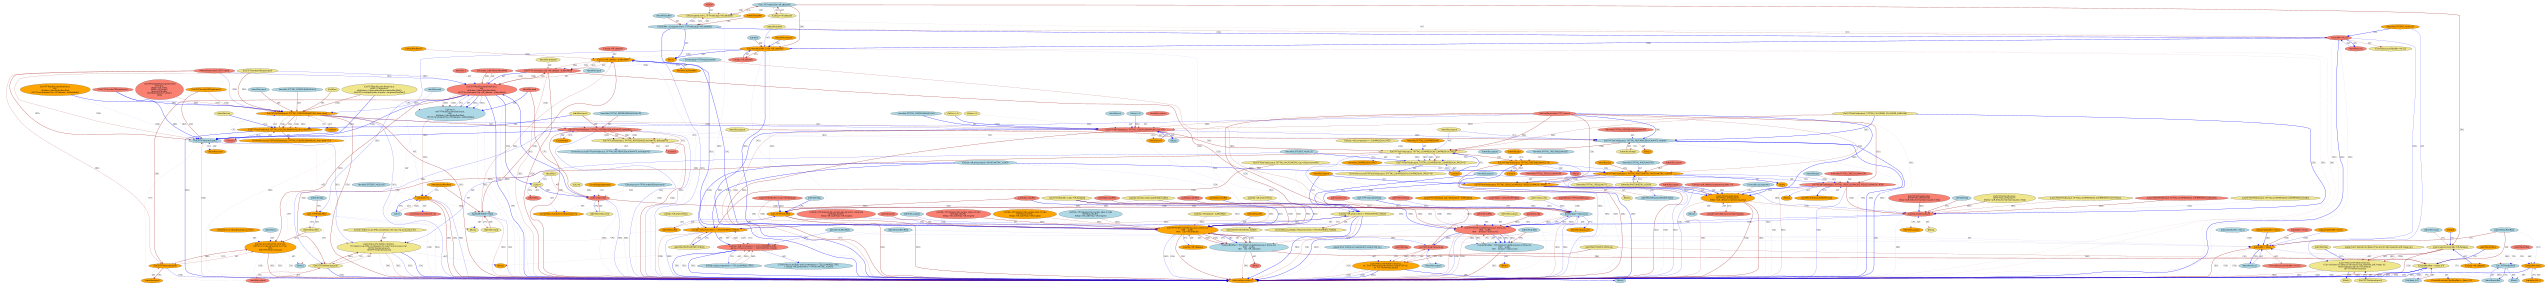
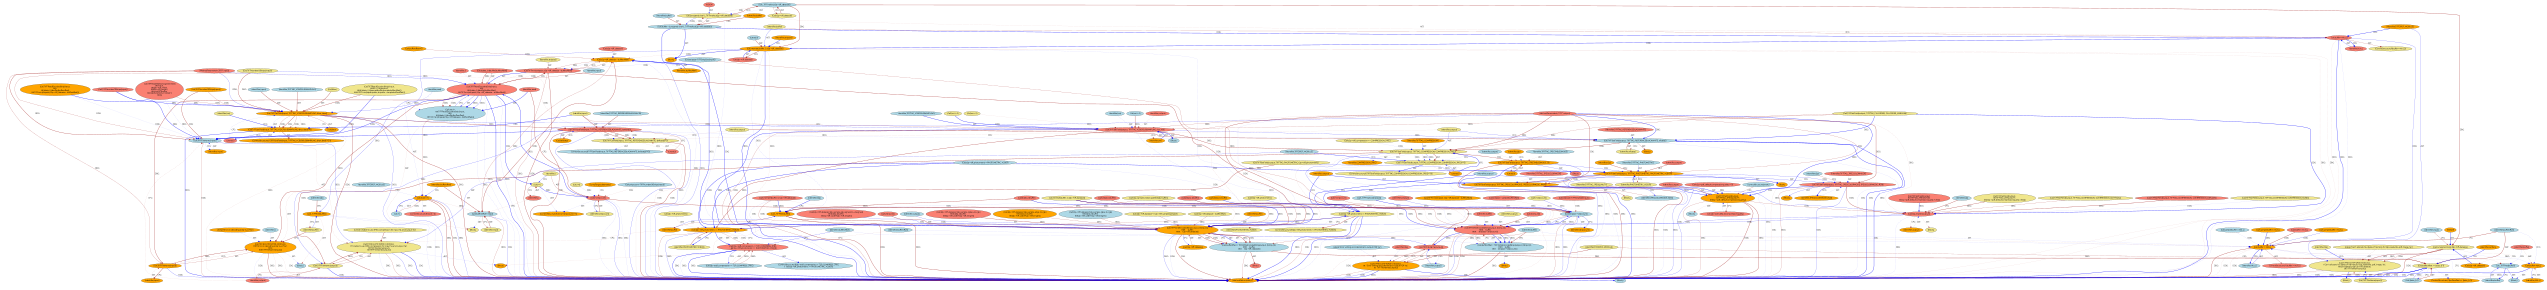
node "(Call,t2p->tiff_datasize *= t2p->tiff_samplesperpixel)": added
